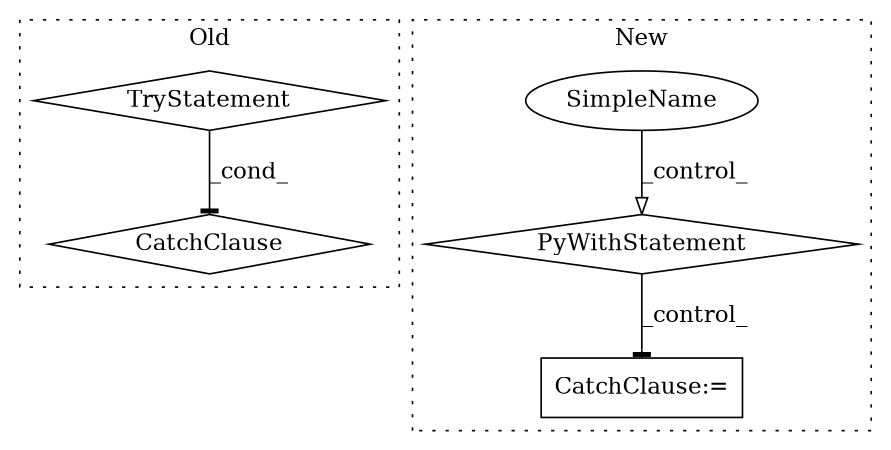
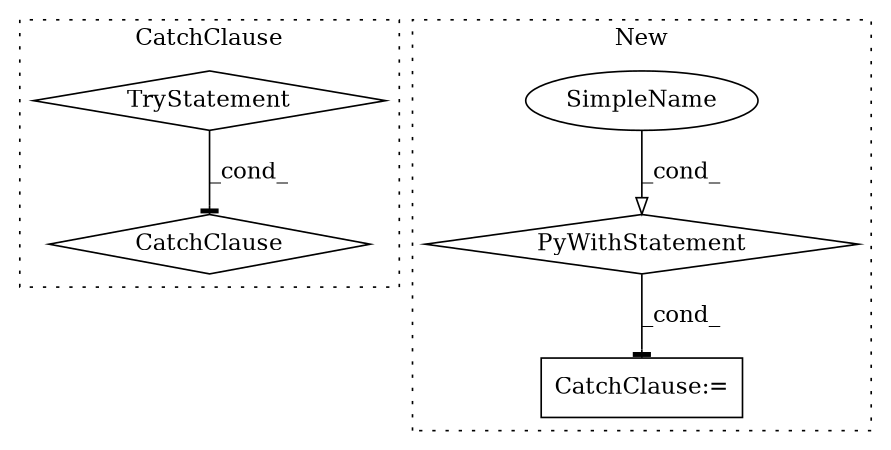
cluster "Old": label "Old" -> "CatchClause"
edge "SimpleName" -> "PyWithStatement": label "_control_" -> "_cond_"
edge "PyWithStatement" -> "CatchClause:=": label "_control_" -> "_cond_"
